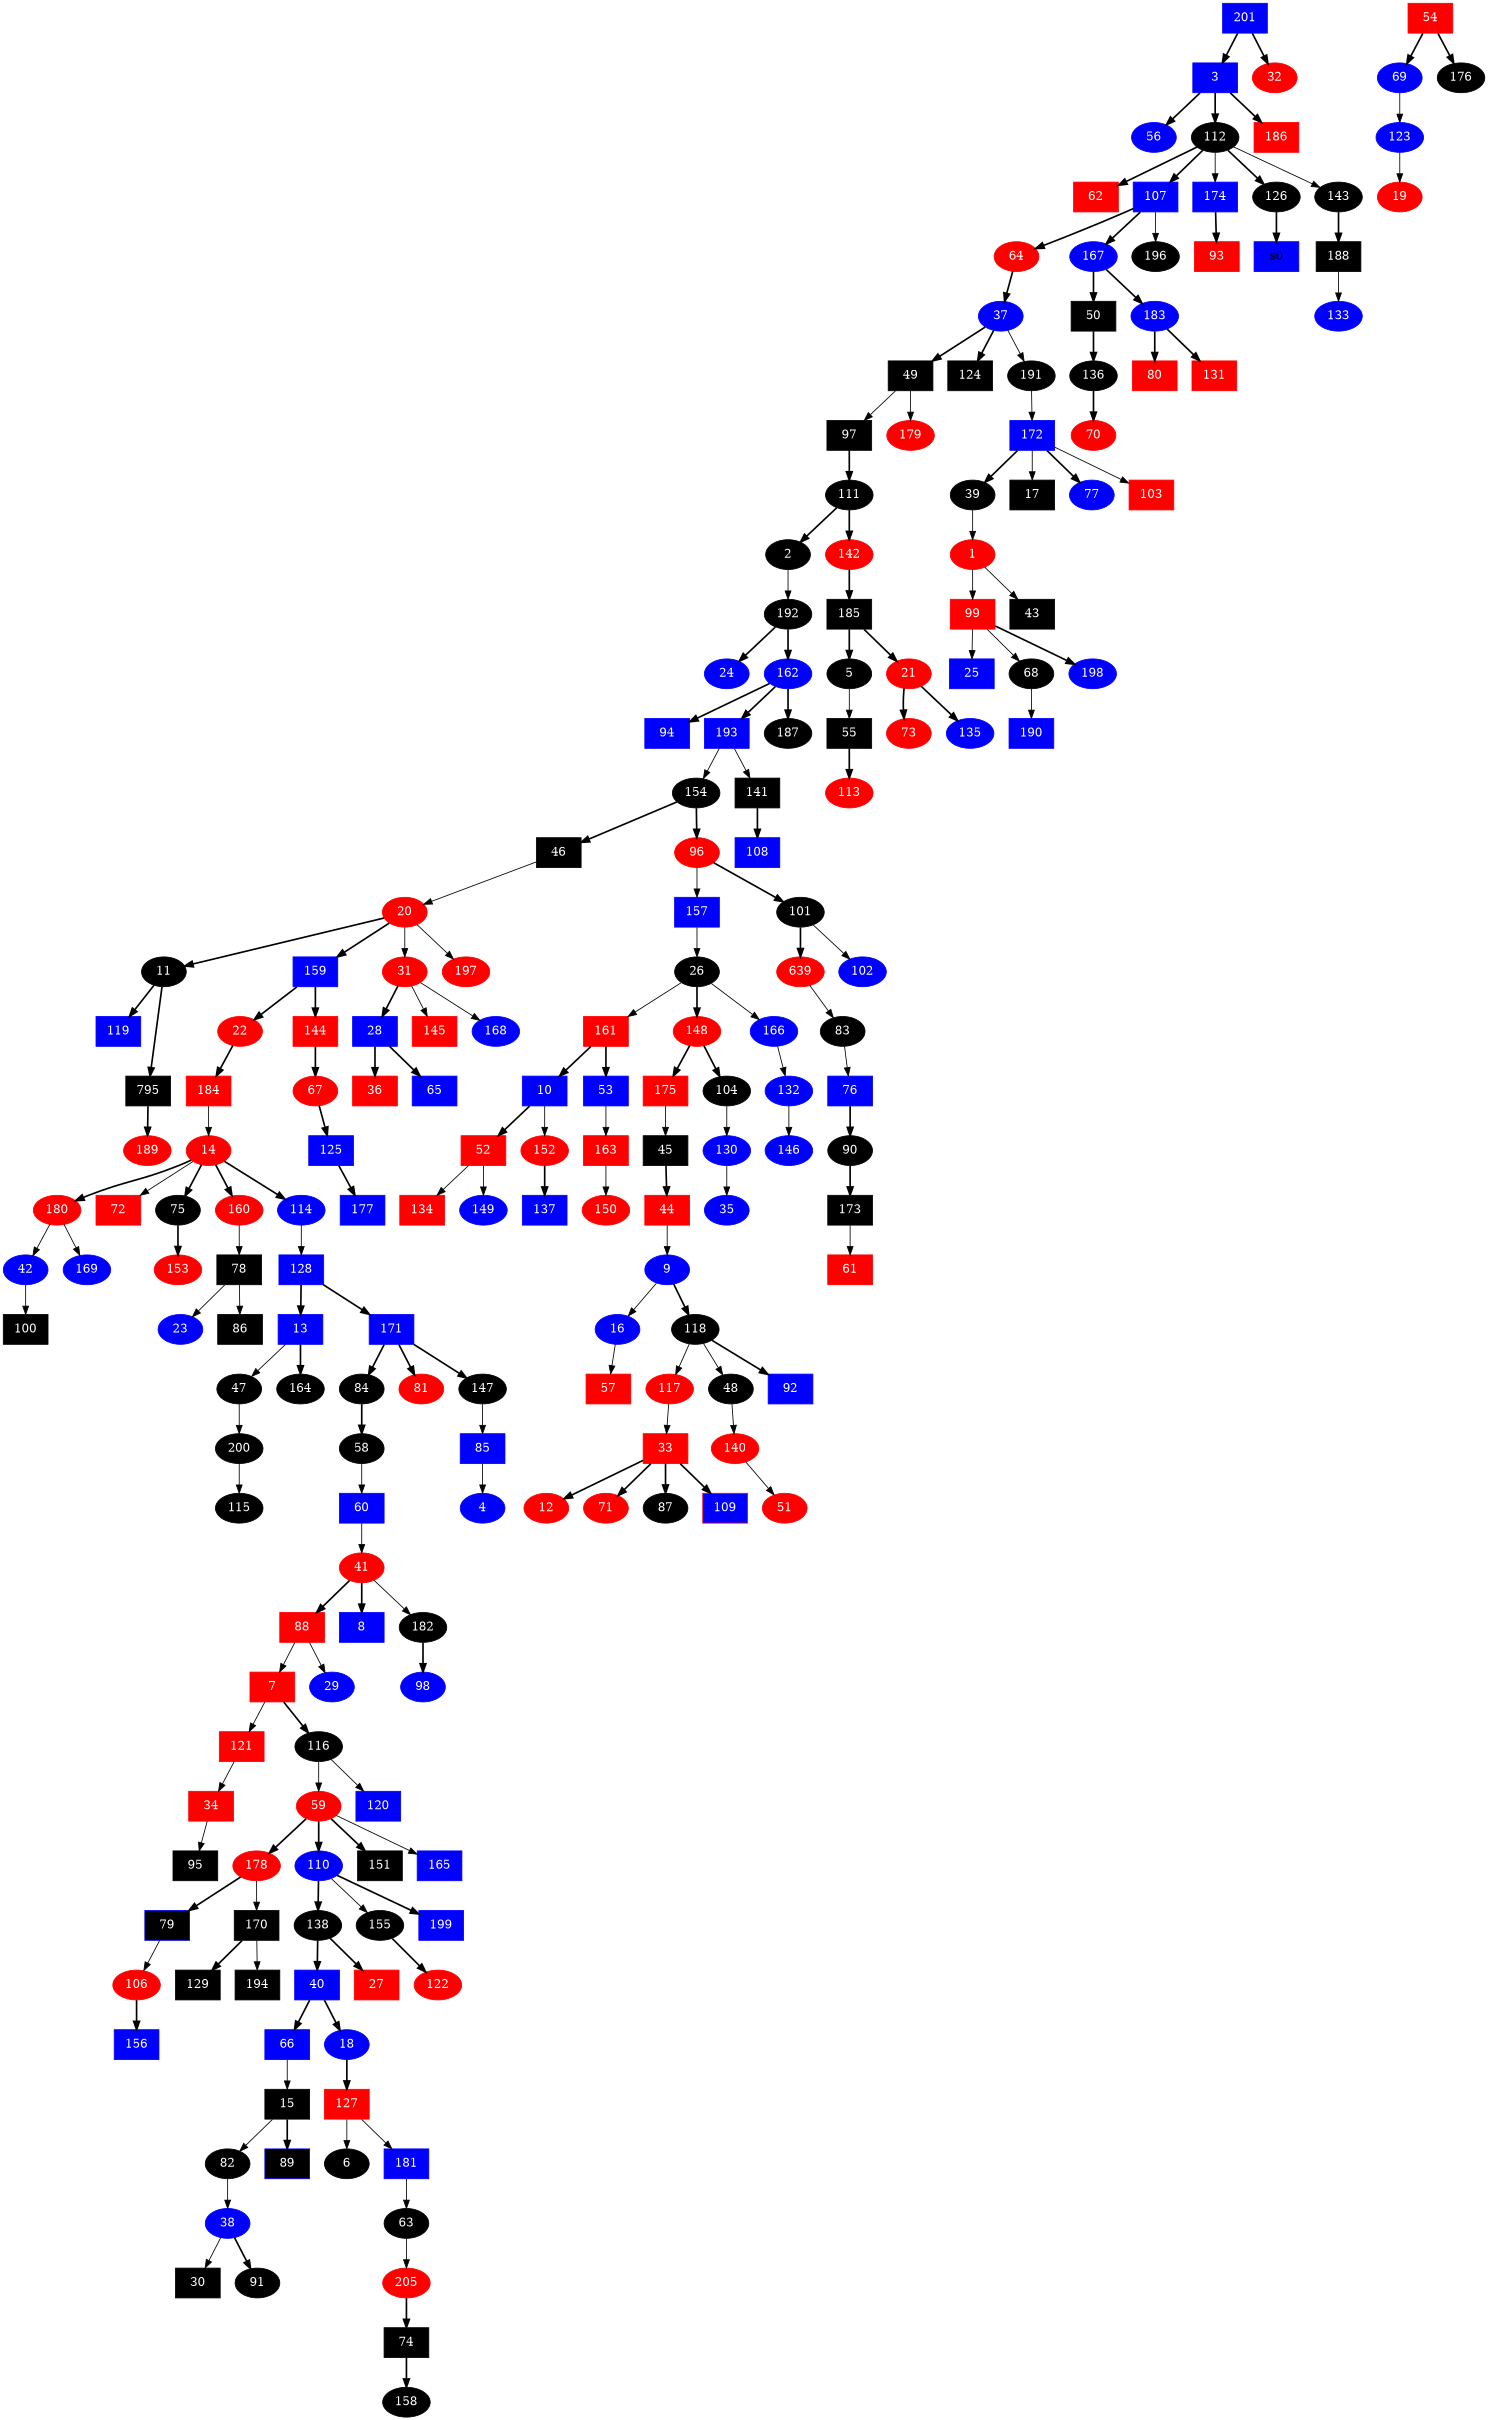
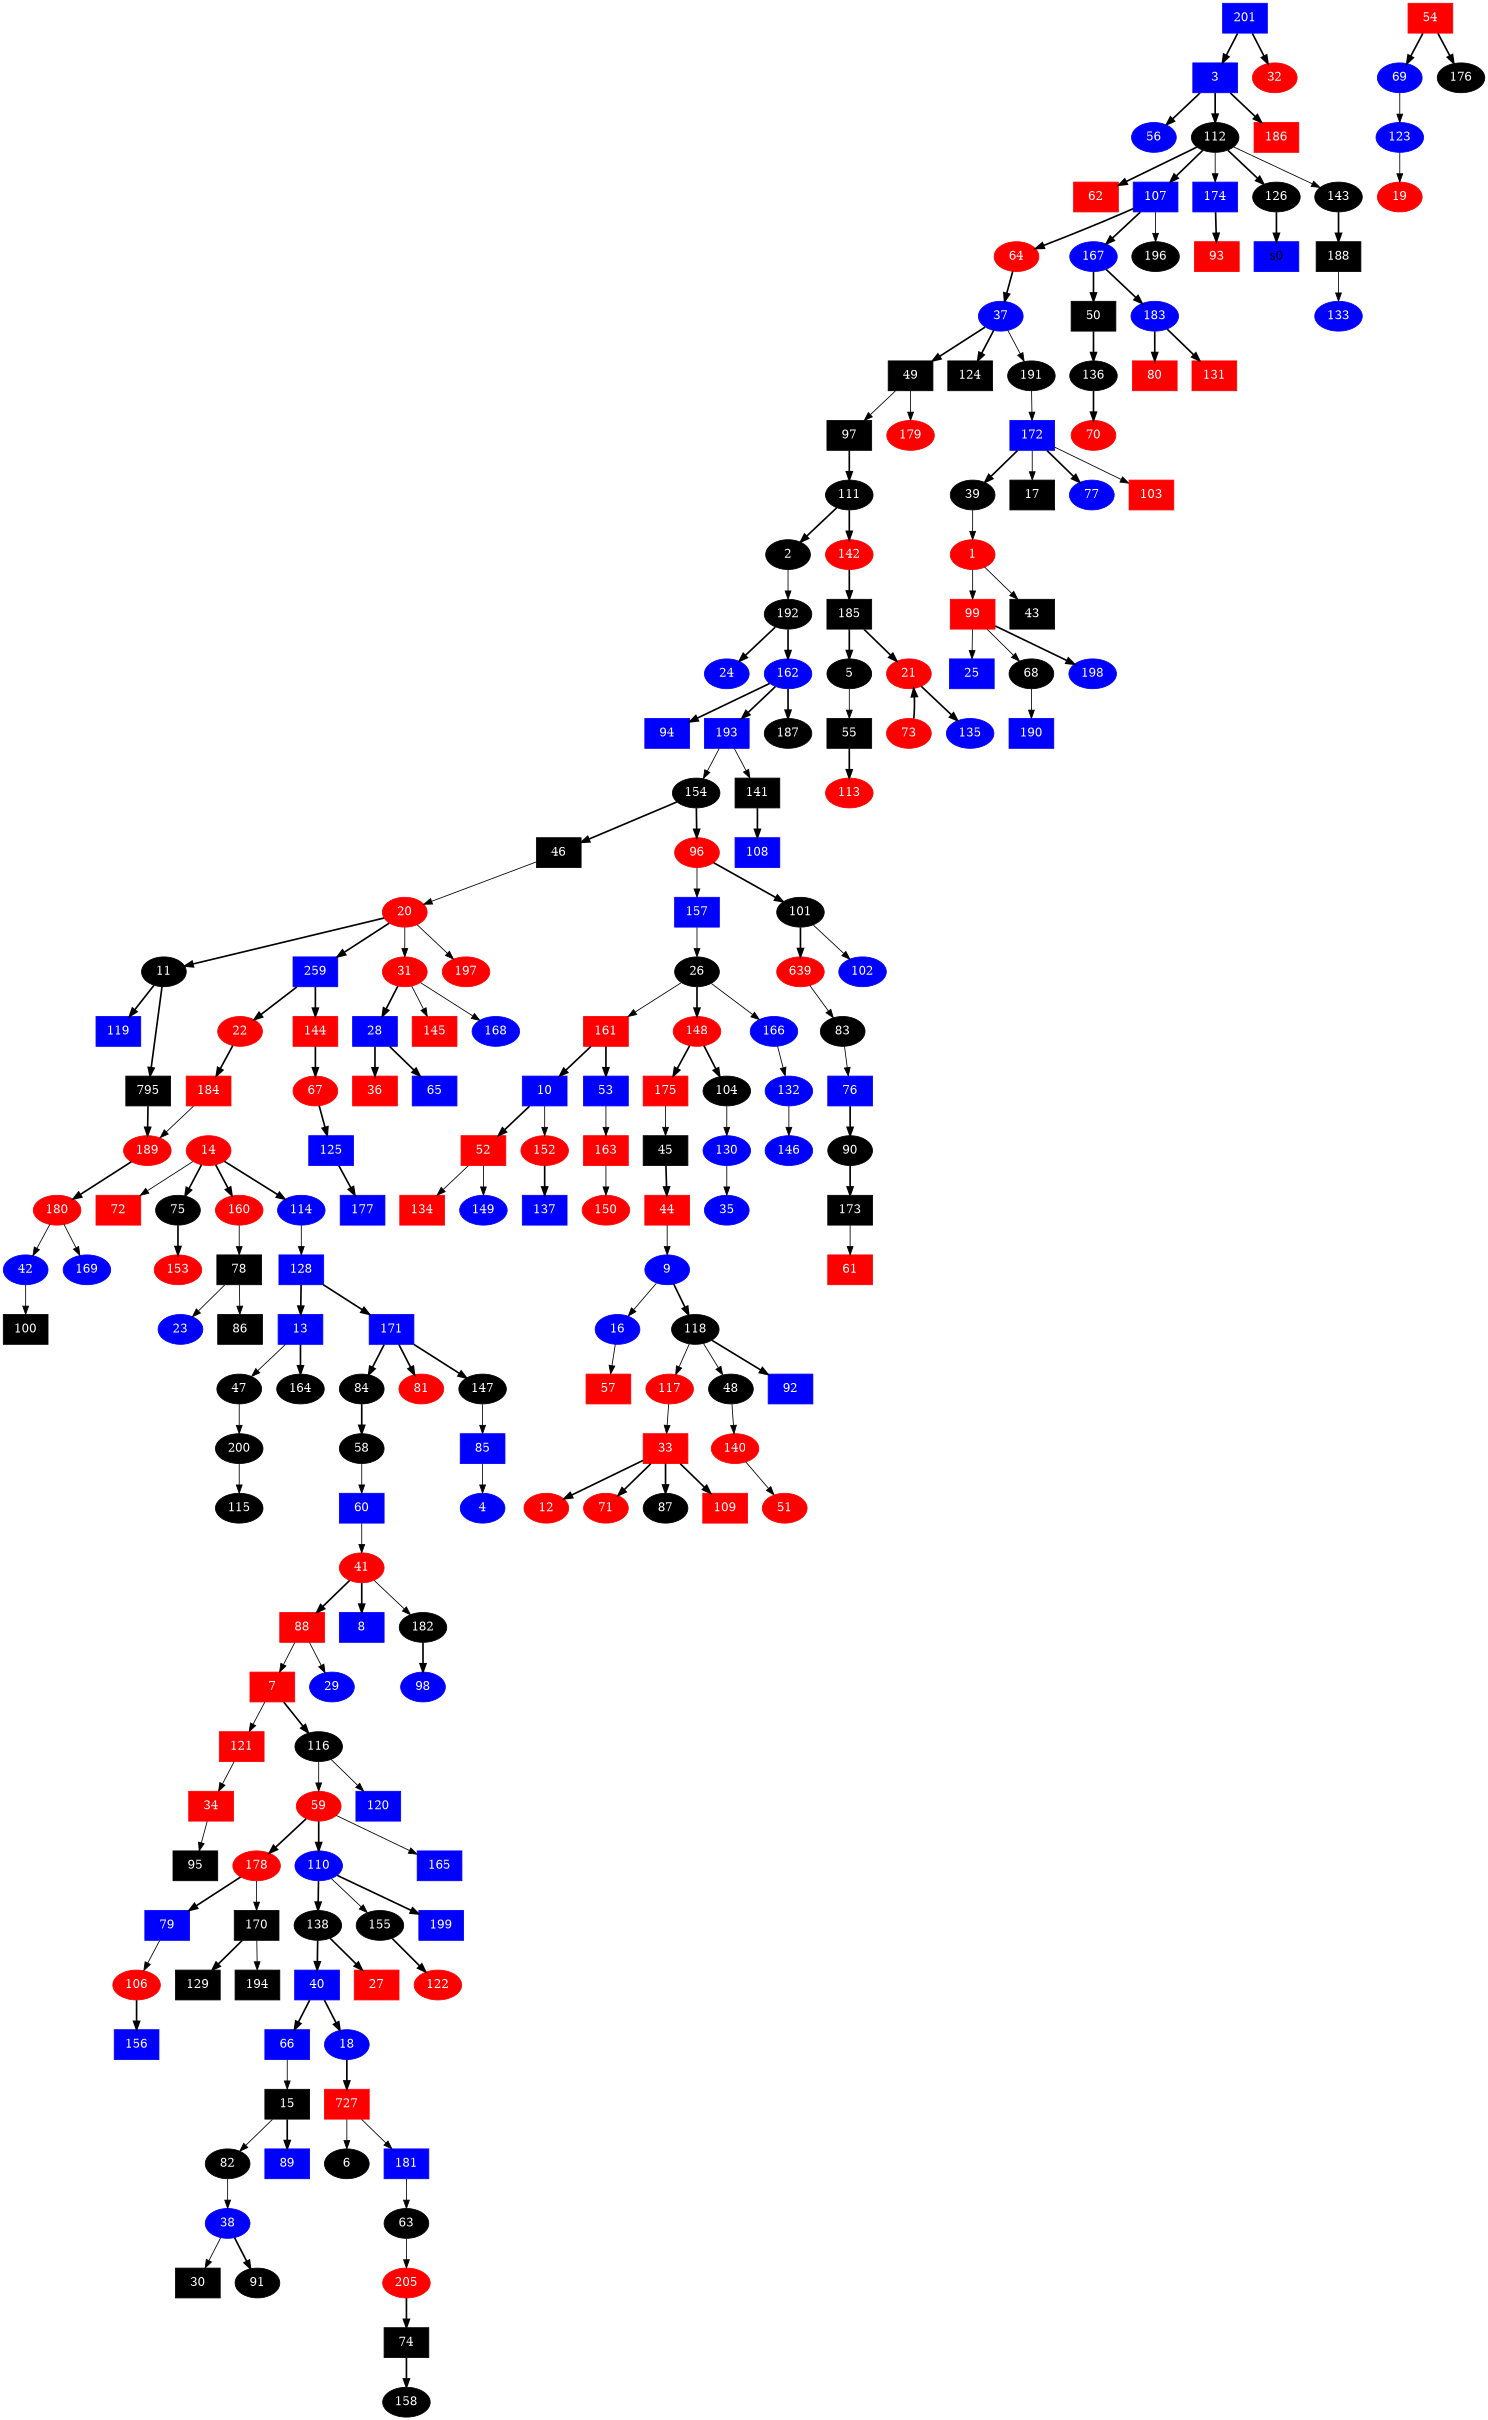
edge "21" -> "73": reversed
node "159": label "159" -> "259"
edge "184" -> "14": now "184" -> "189"
edge "14" -> "180": now "189" -> "180"
node "109": fillcolor blue -> red
node "151": removed
node "79": fillcolor black -> blue
node "127": label "127" -> "727"
node "89": fillcolor black -> blue
